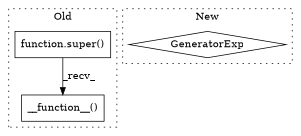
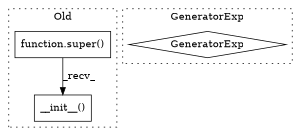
cluster "New": label "New" -> "GeneratorExp"
node "__function__()": label "__function__()" -> "__init__()"
